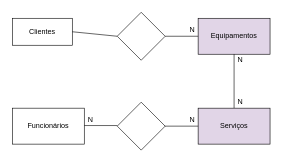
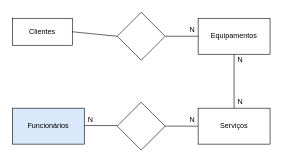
node "Equipamentos": fillcolor #e1d5e7 -> #ffffff
node "Funcionários": fillcolor #ffffff -> #dae8fc
node "Serviços": fillcolor #e1d5e7 -> #ffffff
